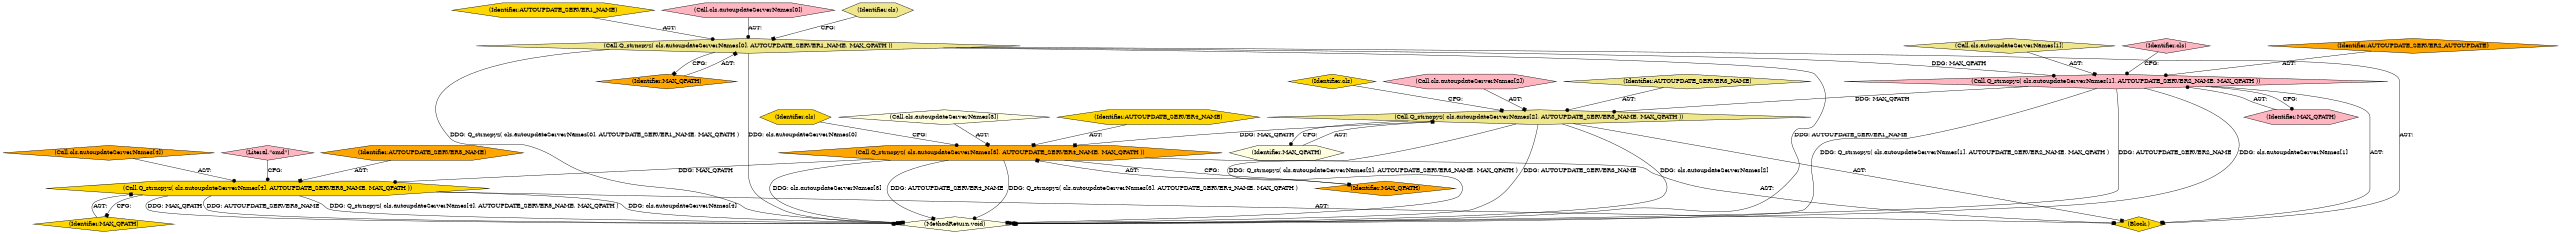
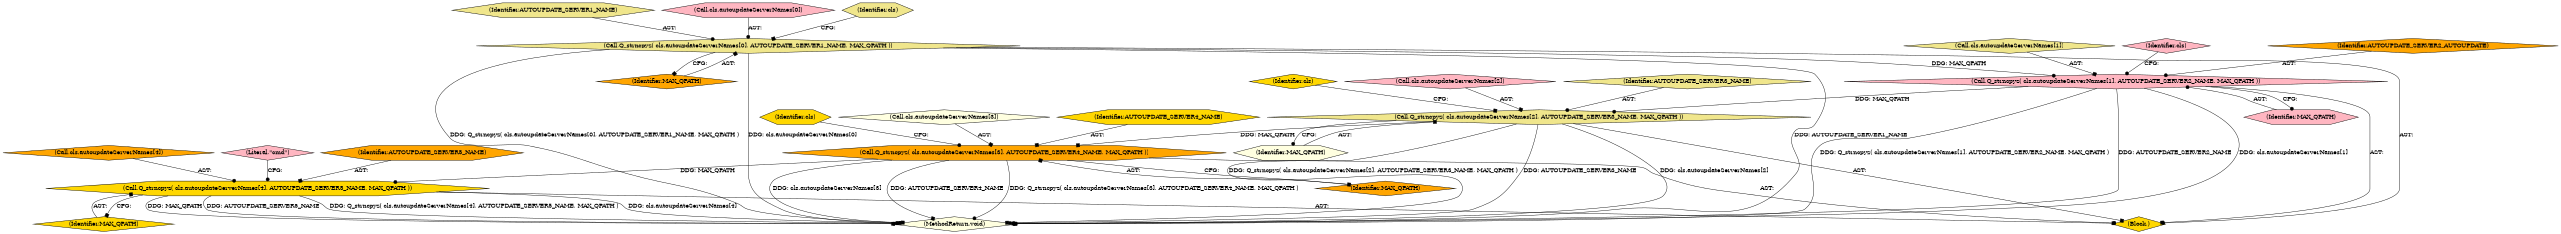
node "(Identifier,AUTOUPDATE_SERVER1_NAME)": fillcolor gold -> khaki
node "(Call,cls.autoupdateServerNames[2])": shape hexagon -> diamond
